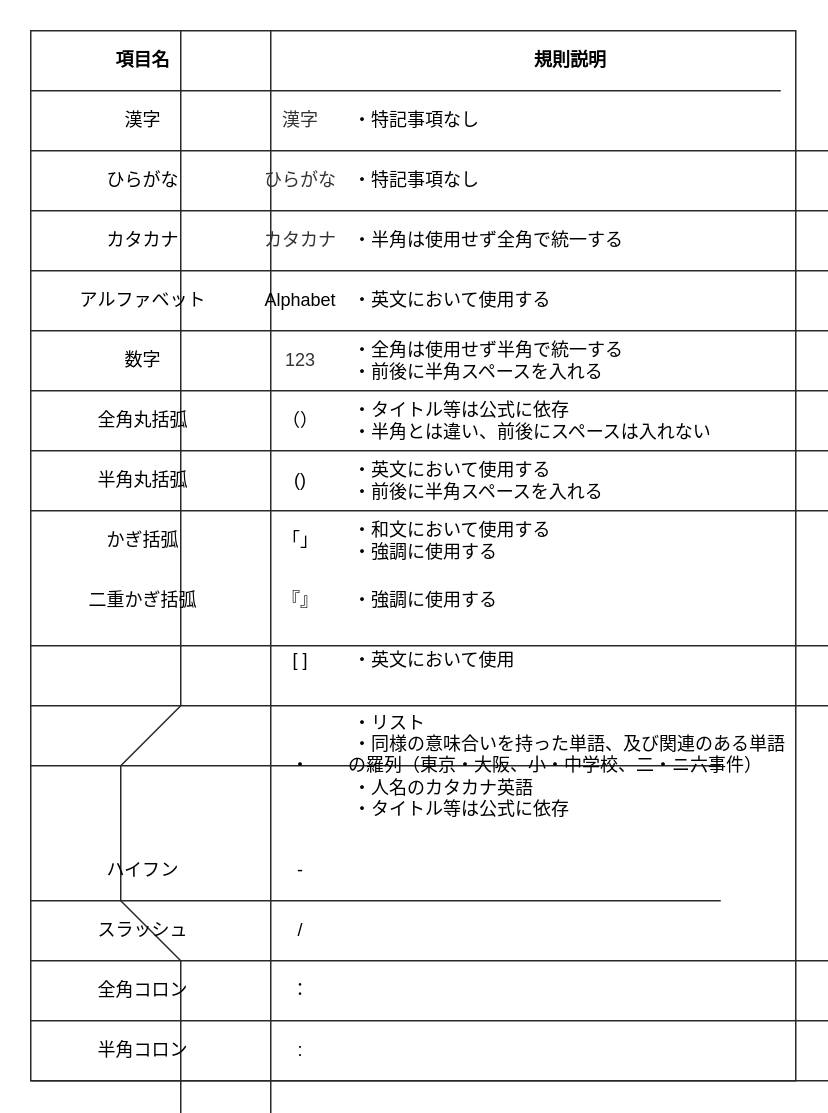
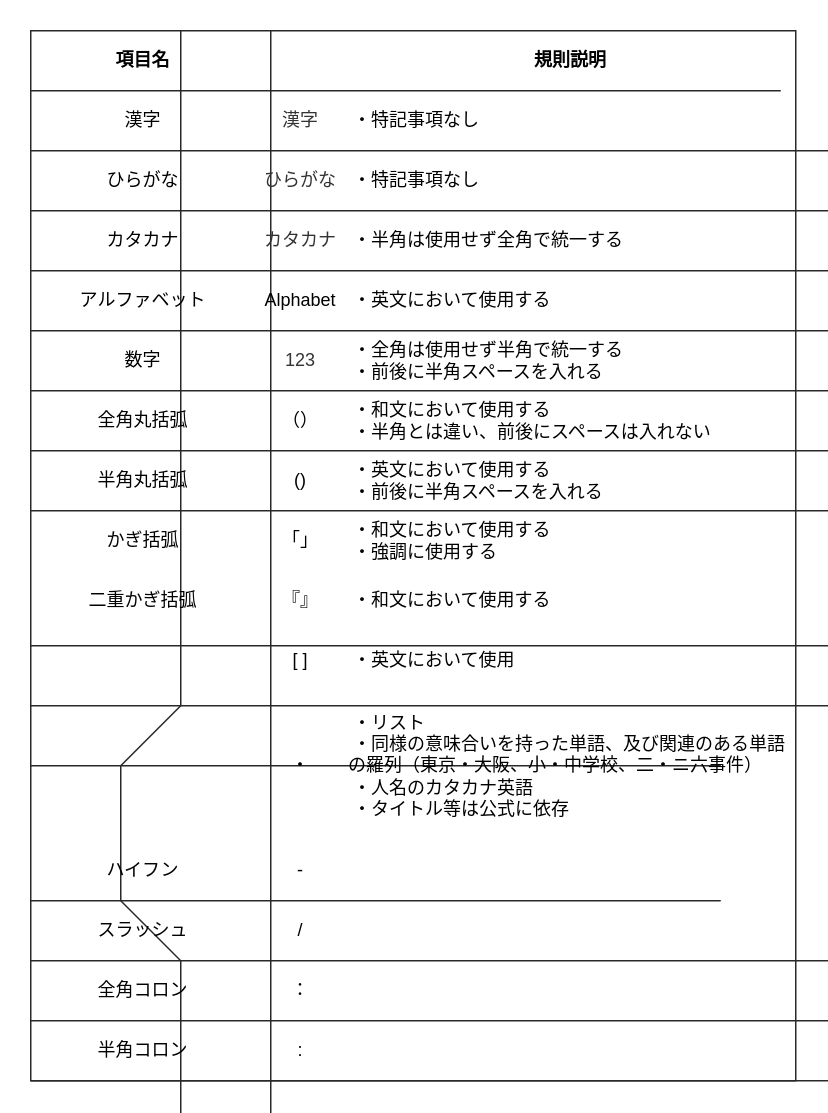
node "・タイトル等は公式に依存 ・半角とは違い、前後にスペースは入れない": label "・タイトル等は公式に依存 ・半角とは違い、前後にスペースは入れない" -> "・和文において使用する ・半角とは違い、前後にスペースは入れない"
node "・強調に使用する": label "・強調に使用する" -> "・和文において使用する"
